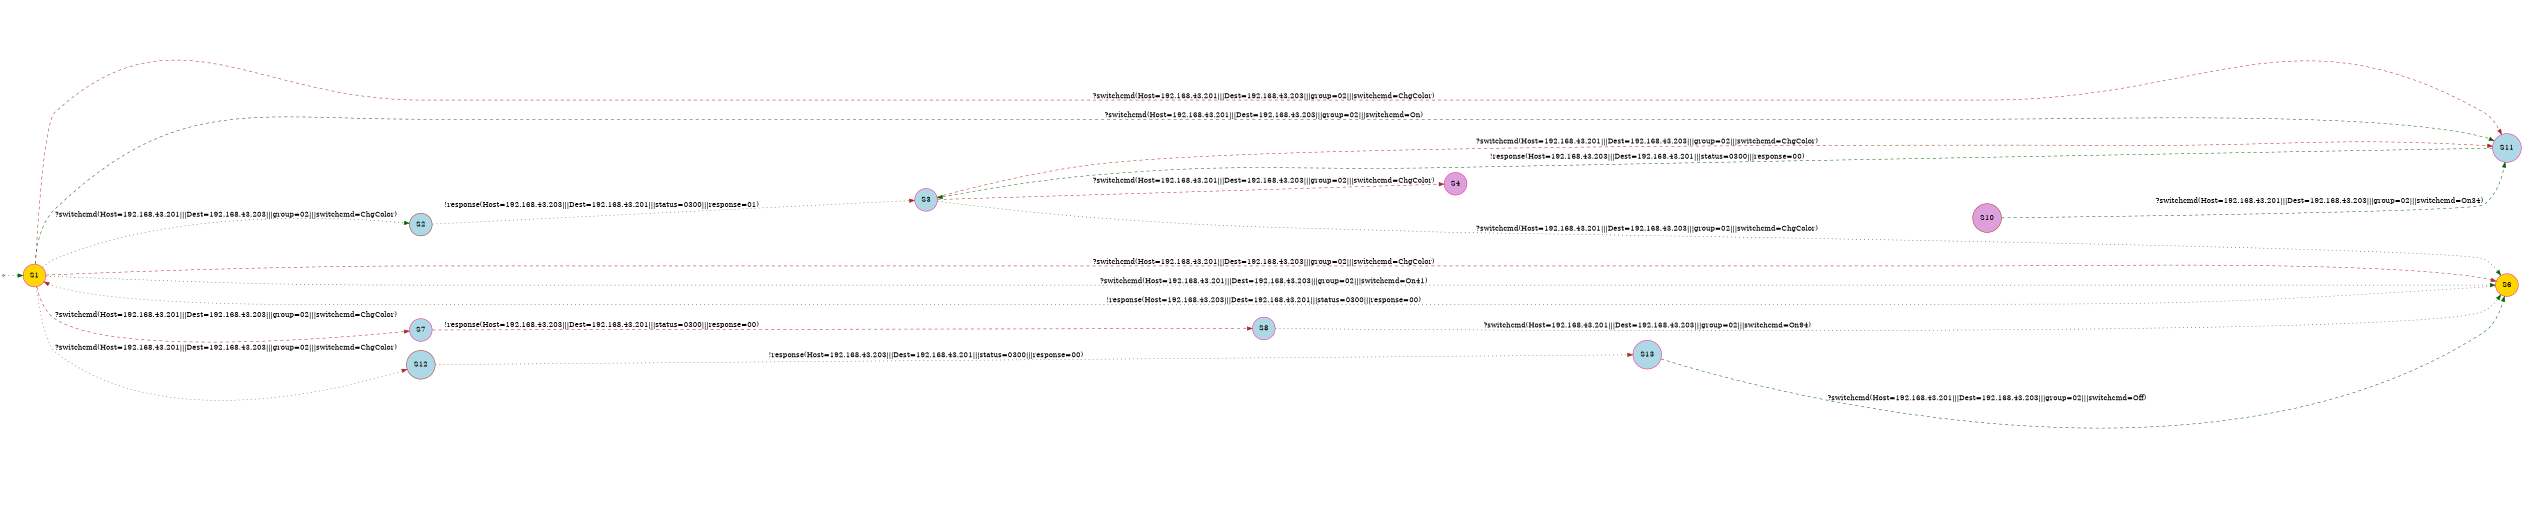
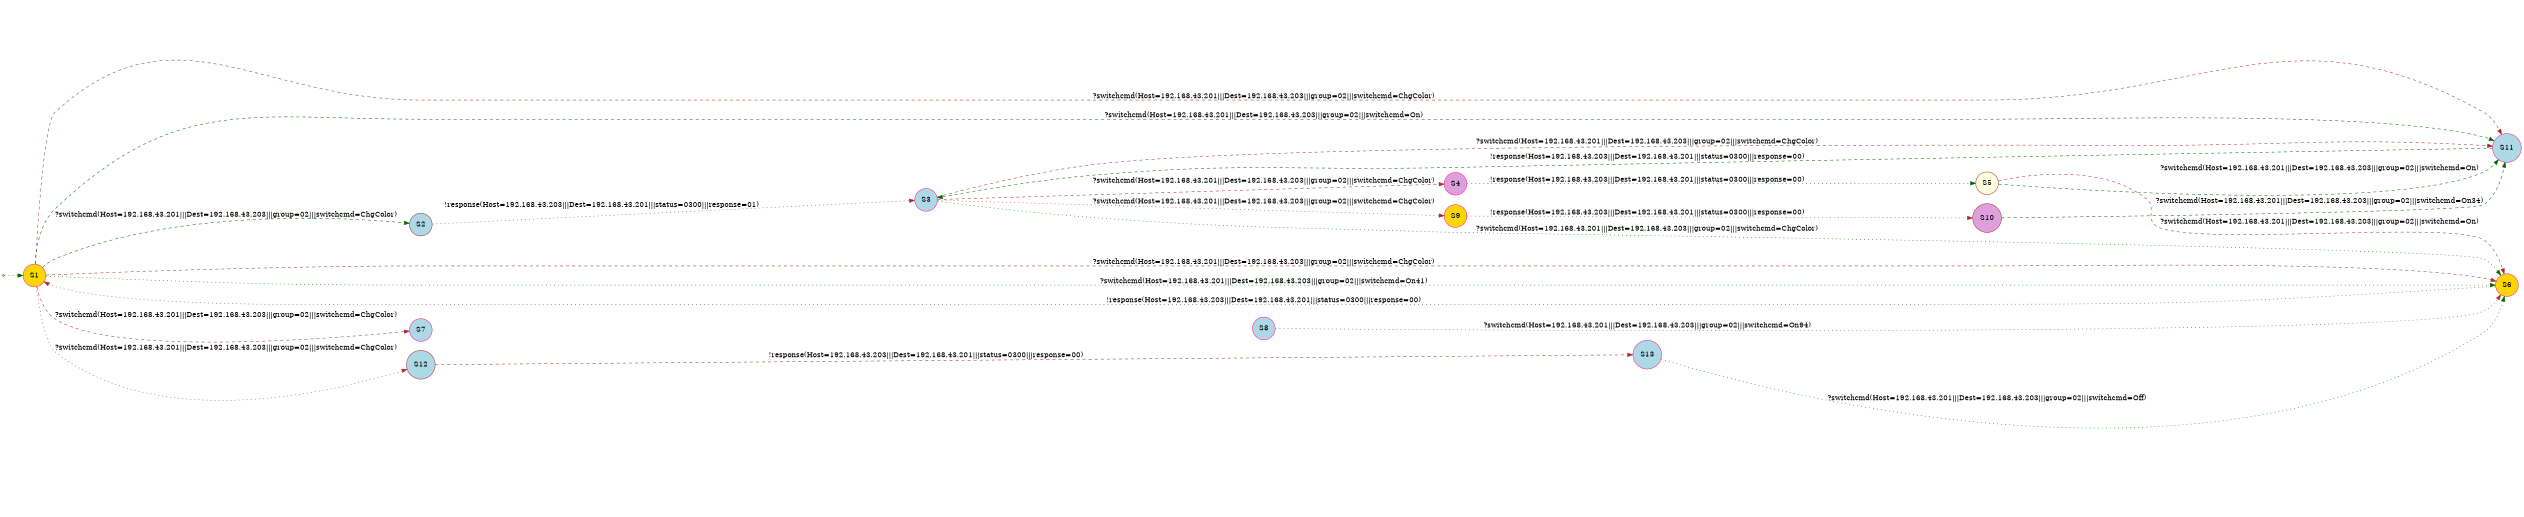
node "S5": added
node "S9": added
edge "S1" -> "S2": style dotted -> dashed
edge "S7" -> "S8": removed, label "!response(Host=192.168.43.203|||Dest=192.168.43.201|||status=0300|||response=00)"
edge "S8" -> "S6": color darkgreen -> brown
edge "S12" -> "S13": style dotted -> dashed
edge "S13" -> "S6": style dashed -> dotted
